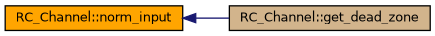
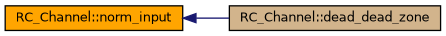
node "RC_Channel::get_dead_zone": label "RC_Channel::get_dead_zone" -> "RC_Channel::dead_dead_zone"
